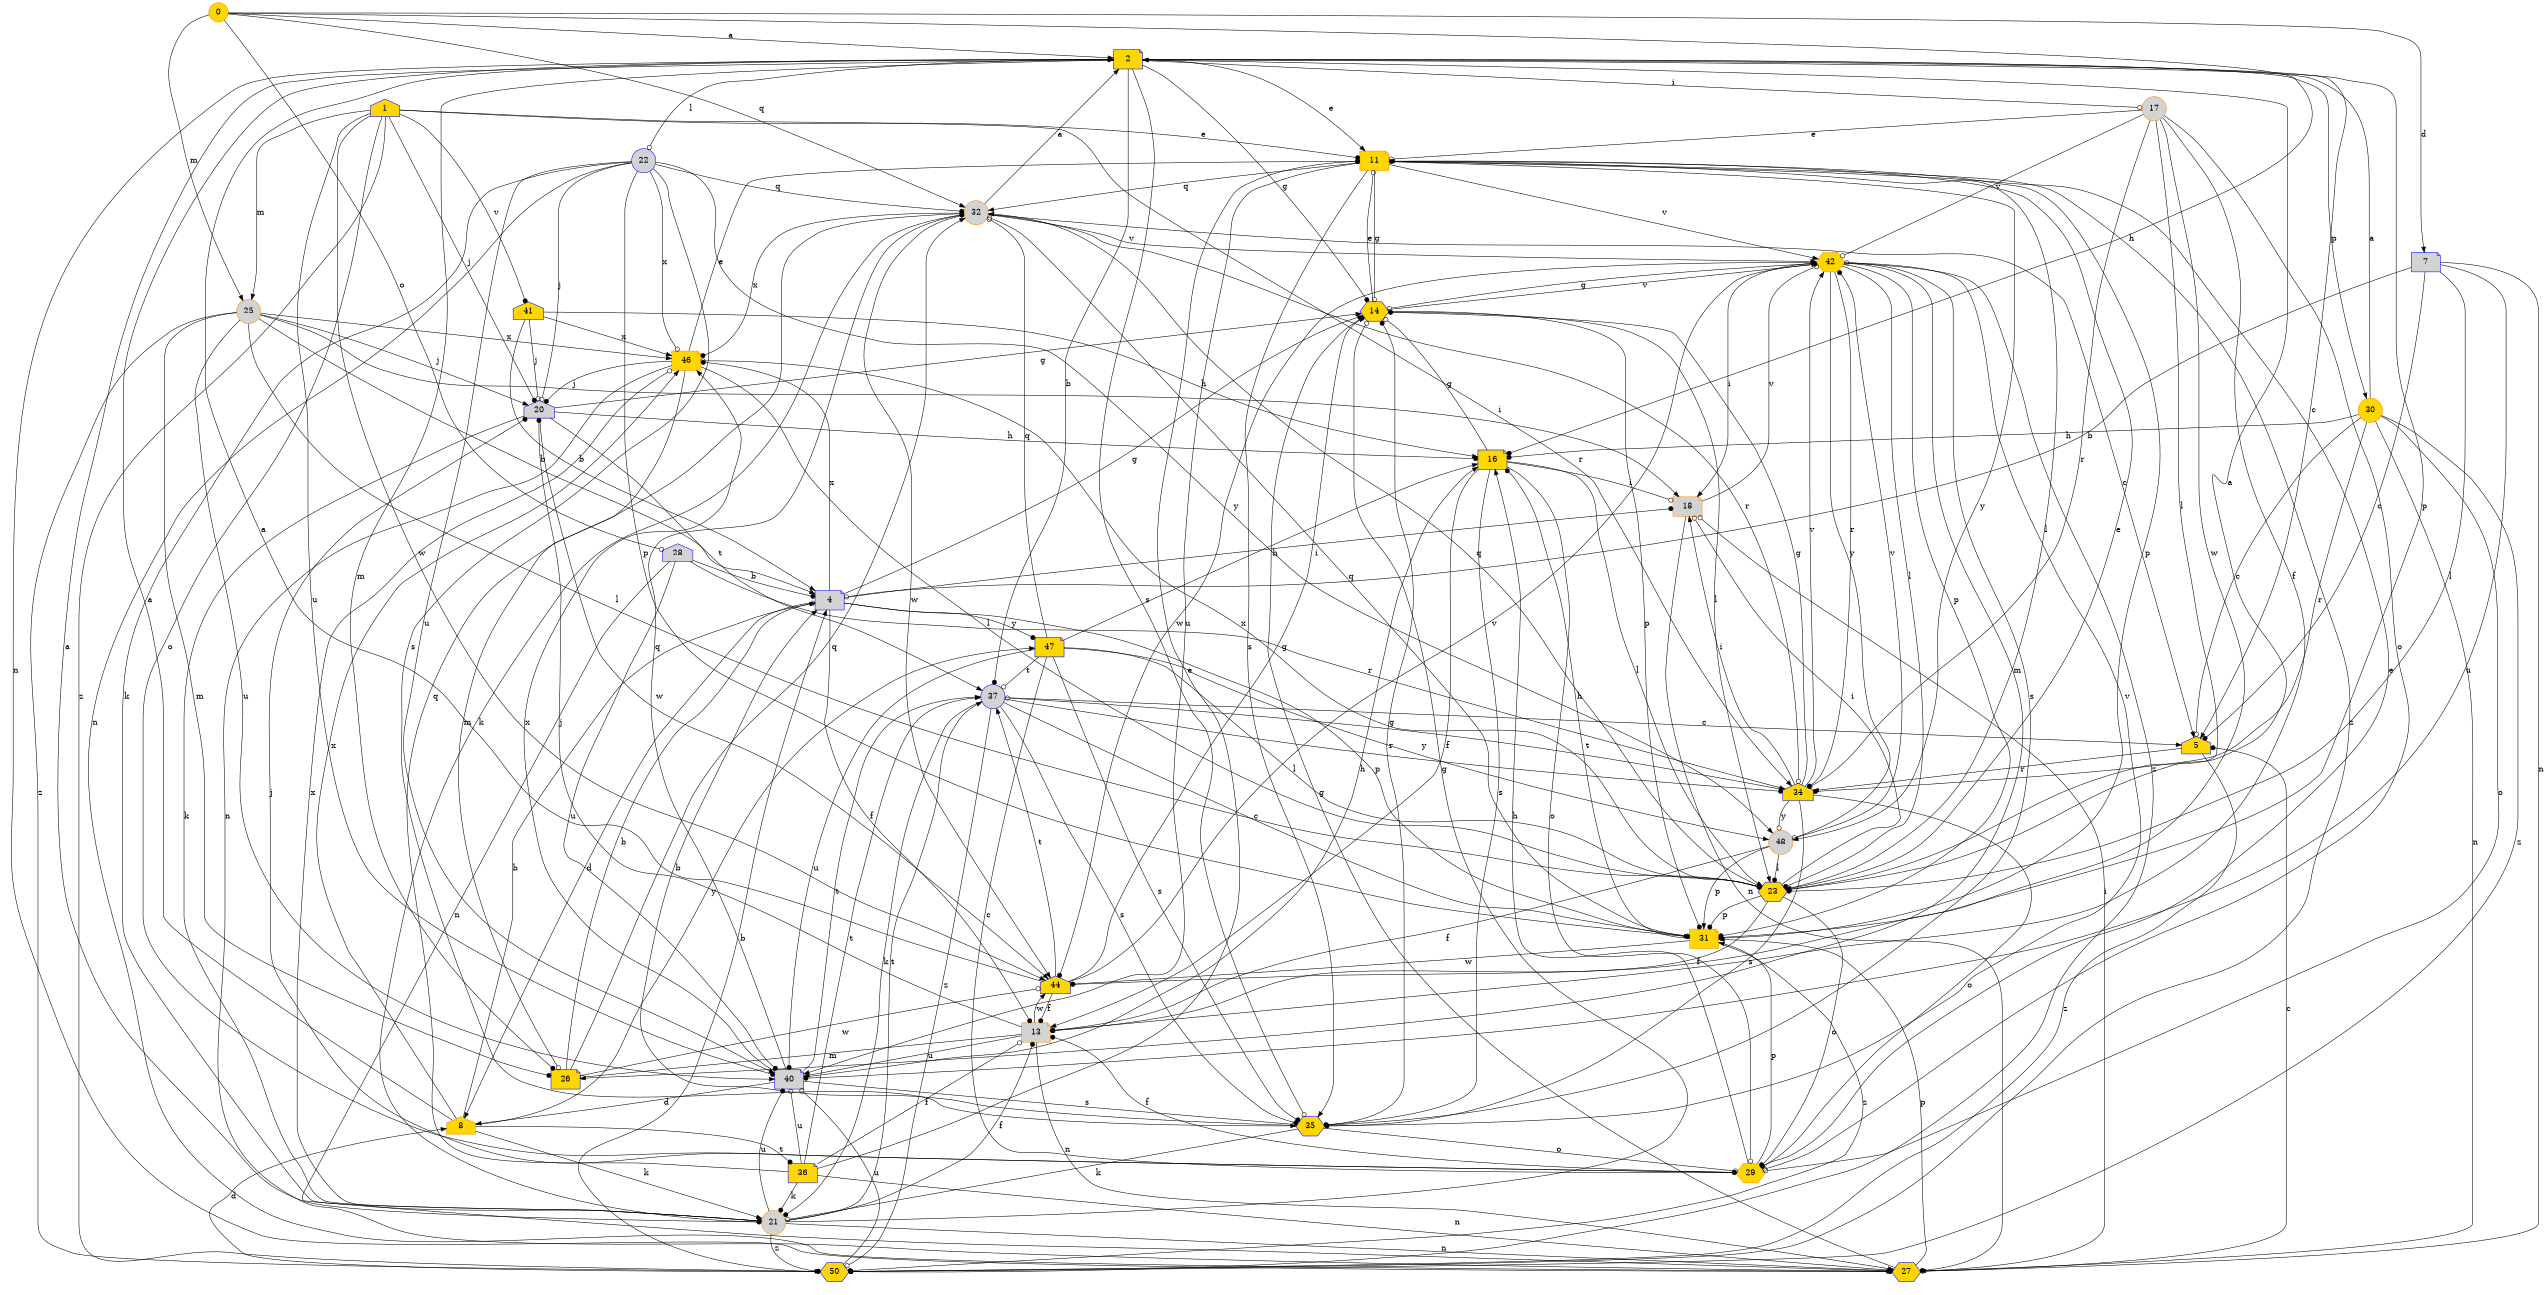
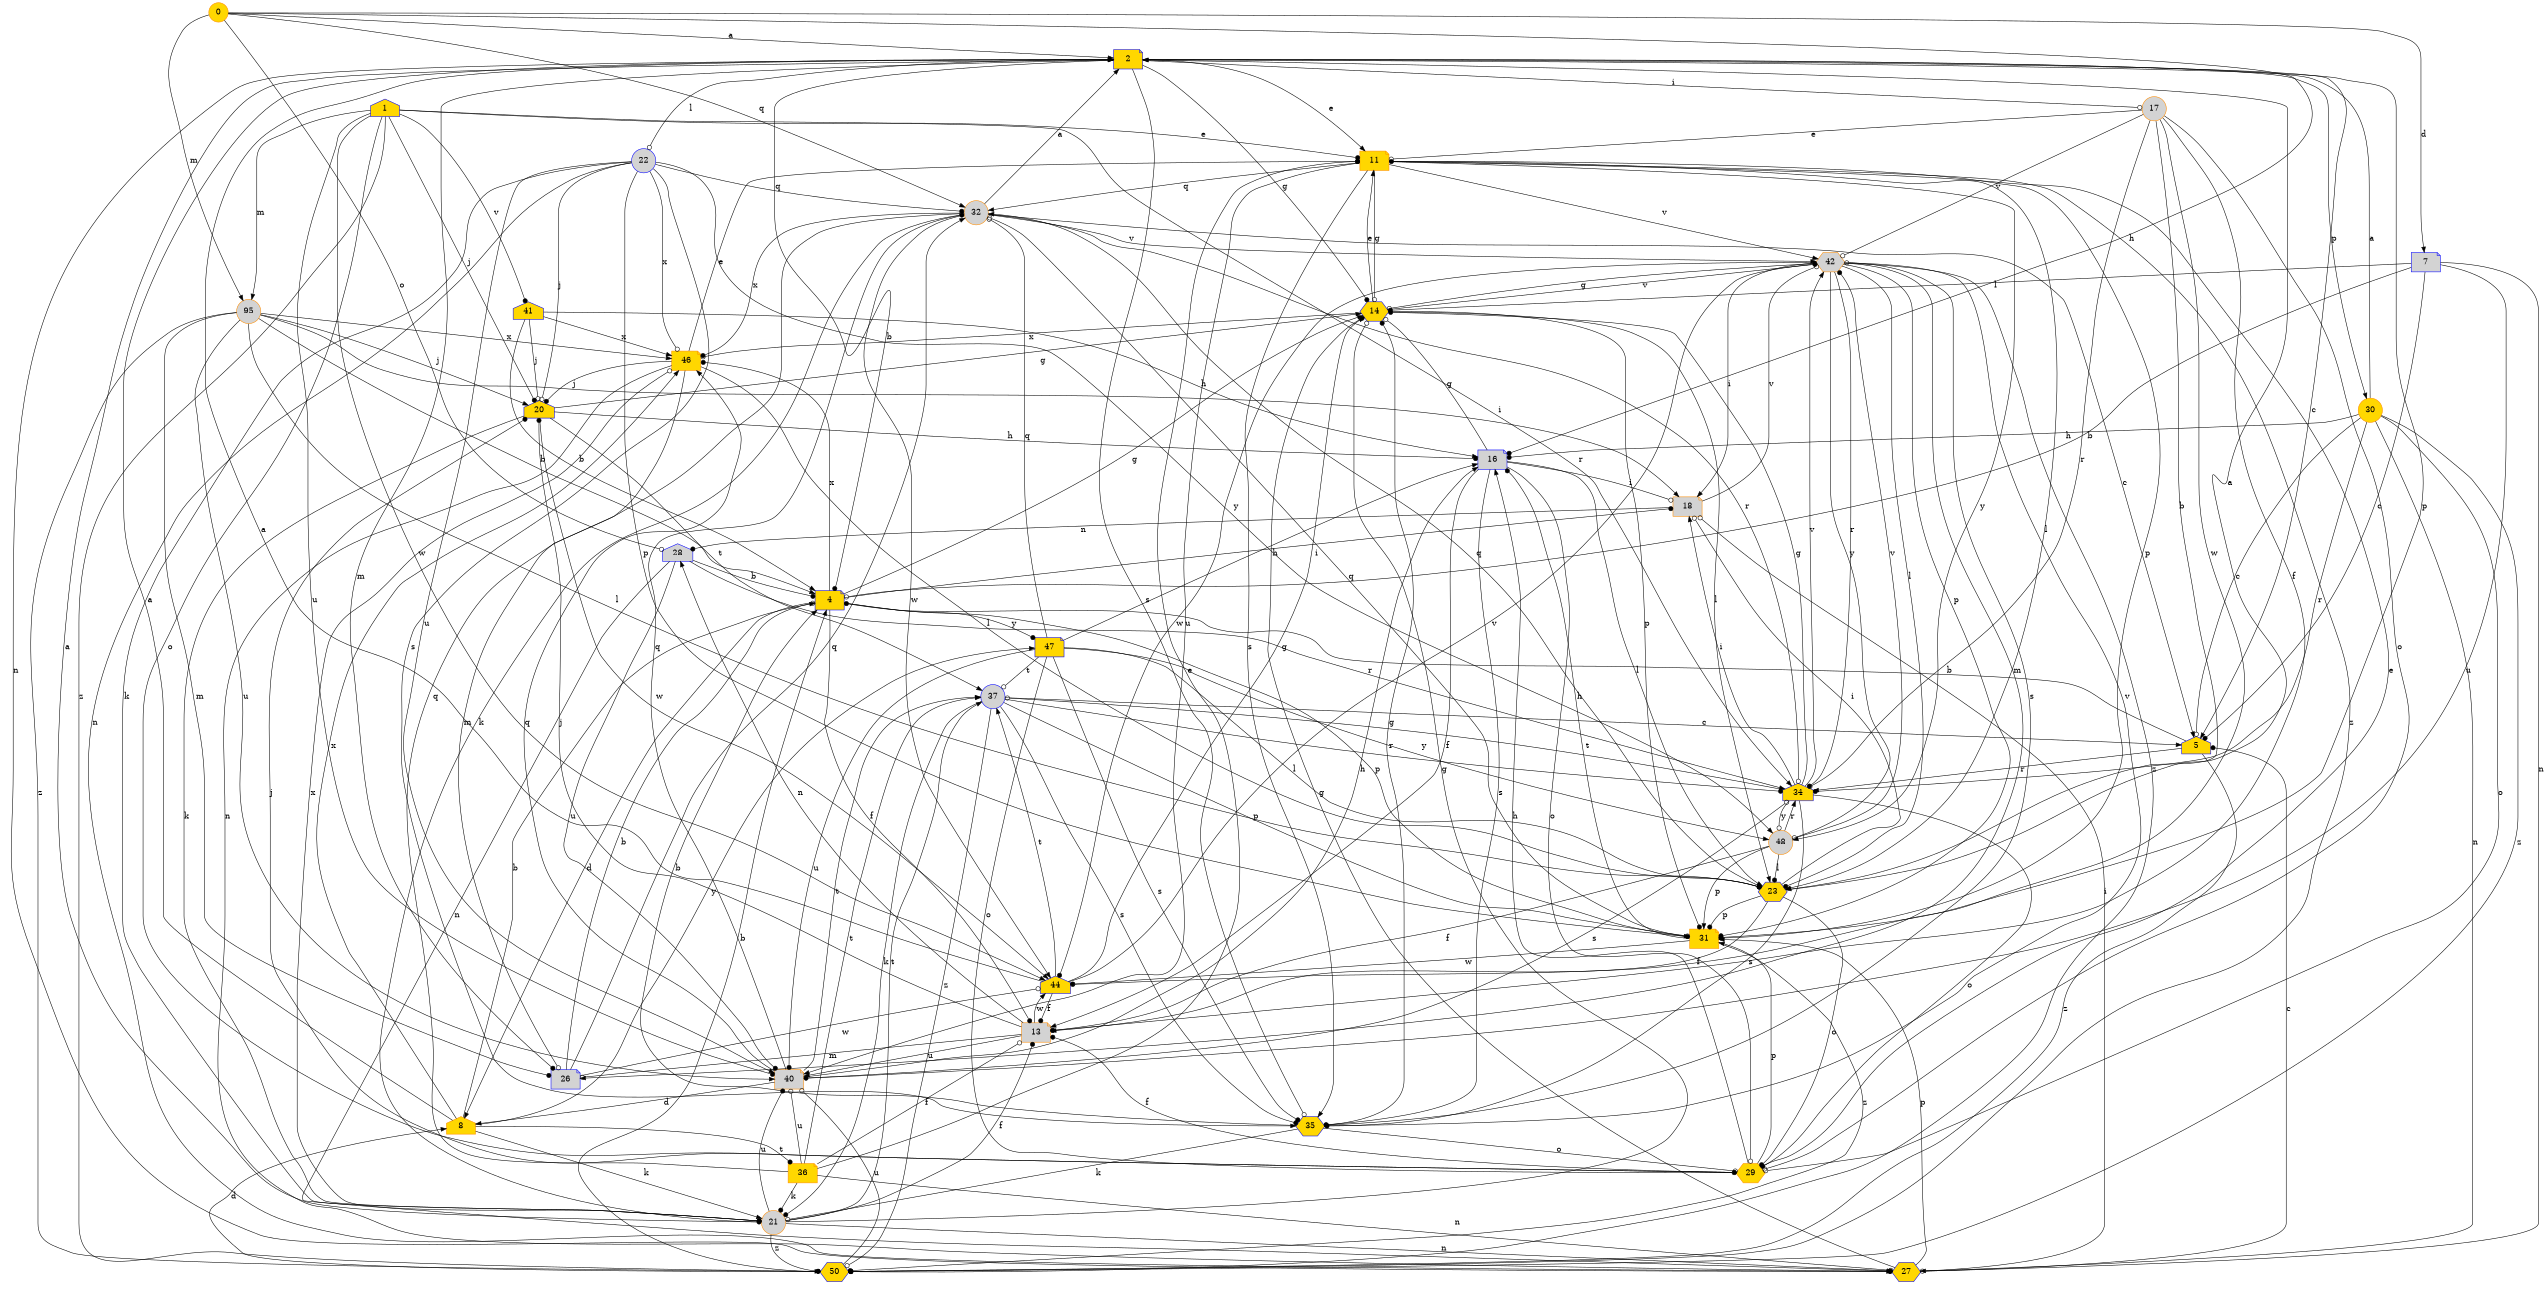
edge "14" -> "11": arrowhead odot -> normal
node "42": fillcolor gold -> lightgrey
edge "14" -> "42": arrowhead normal -> odot
edge "23" -> "11": removed, label "e"
node "25": label "25" -> "95"
edge "2" -> "37": now "2" -> "4"
node "20": fillcolor lightgrey -> gold
node "16": fillcolor gold -> lightgrey
edge "17" -> "23": label "l" -> "b"
node "4": fillcolor lightgrey -> gold
edge "23" -> "46": now "14" -> "46"
edge "5" -> "4": added, label "b"
edge "40" -> "46": label "x" -> "q"
edge "7" -> "23": now "7" -> "14"
edge "37" -> "31": label "c" -> "p"
edge "48" -> "34": added, label "r"
edge "47" -> "29": label "c" -> "o"
edge "18" -> "27": now "18" -> "28"
edge "23" -> "13": arrowhead dot -> normal
node "26": fillcolor gold -> lightgrey
node "40": color blue -> darkorange
edge "40" -> "35": now "40" -> "34"
node "36": color blue -> darkorange
edge "13" -> "27": now "13" -> "28"
